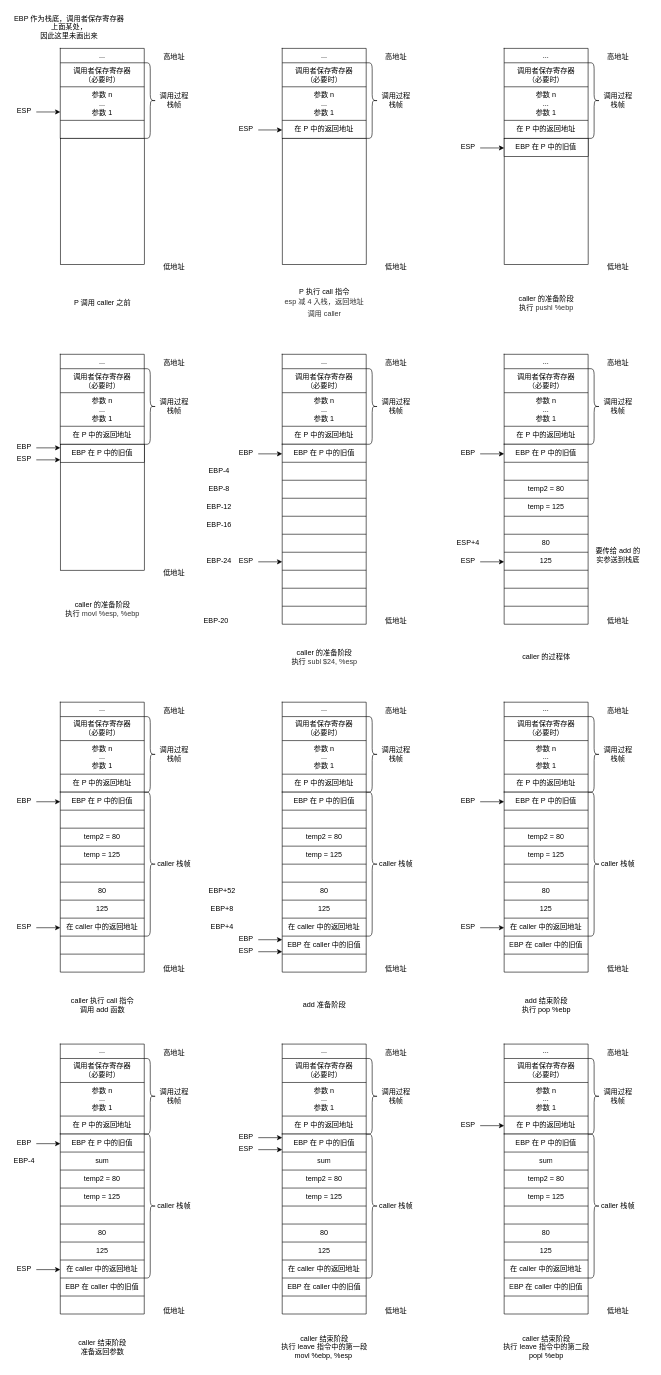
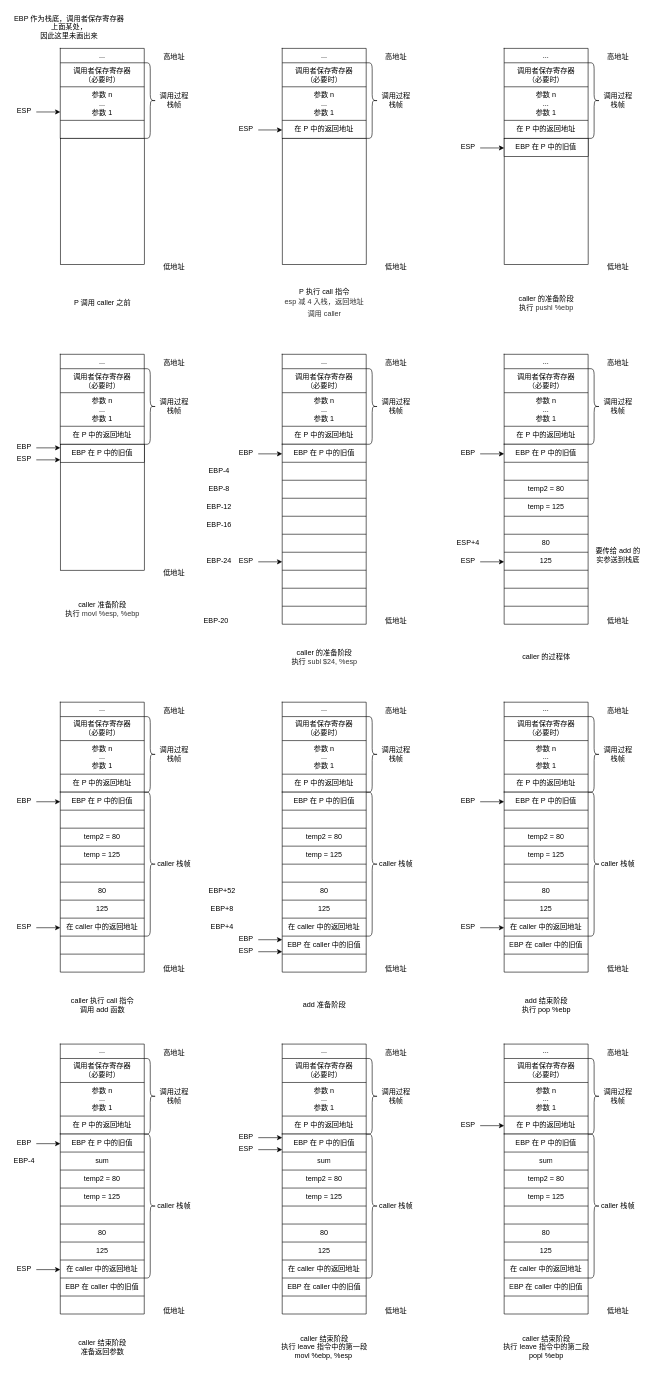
node "caller 的准备阶段 执行 movl %esp, %ebp": label "caller 的准备阶段 执行 movl %esp, %ebp" -> "caller 准备阶段 执行 movl %esp, %ebp"
